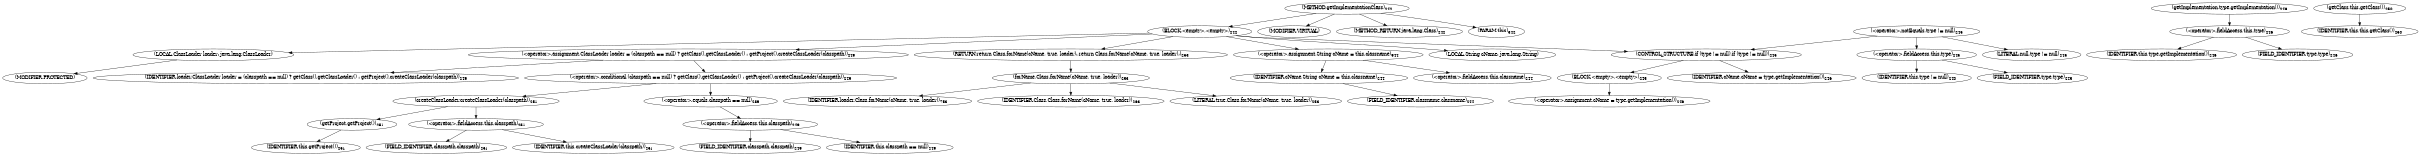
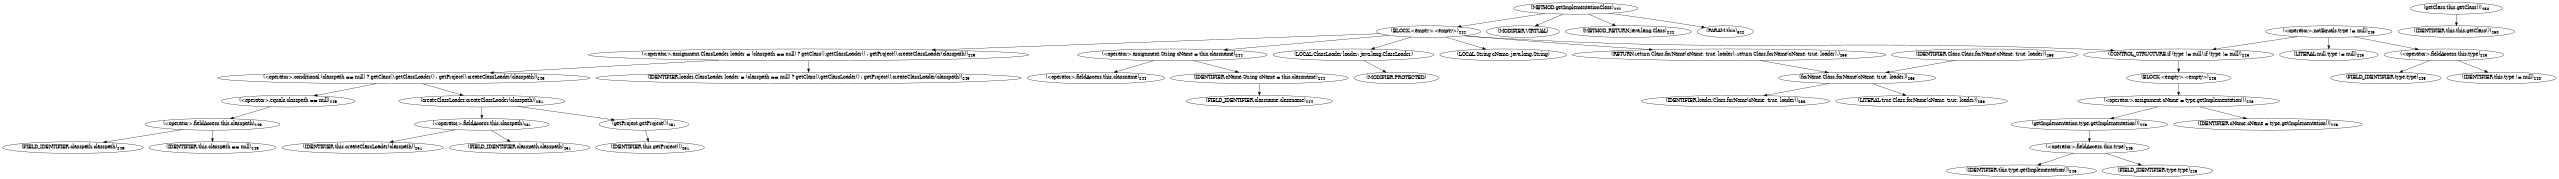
node "(<operator>.assignment,String cName = this.classname)": text "944" -> "244"
edge "(CONTROL_STRUCTURE,if (type != null),if (type != null))" -> "(IDENTIFIER,cName,cName = type.getImplementation())": now "(<operator>.assignment,cName = type.getImplementation())" -> "(IDENTIFIER,cName,cName = type.getImplementation())"
edge "(forName,Class.forName(cName, true, loader))" -> "(IDENTIFIER,Class,Class.forName(cName, true, loader))": reversed
node "(<operator>.equals,classpath == null)": text "289" -> "249"
node "(IDENTIFIER,loader,Class.forName(cName, true, loader))": text "753" -> "253"
edge "(<operator>.assignment,cName = type.getImplementation())" -> "(getImplementation,type.getImplementation())": added
